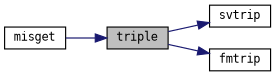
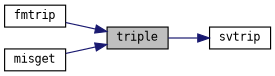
edge "triple" -> "fmtrip": reversed
